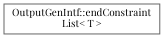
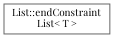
node "OutputGenIntf::endConstraint List< T >": label "OutputGenIntf::endConstraint List< T >" -> "List::endConstraint List< T >"
